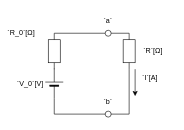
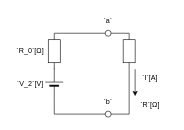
node "`R_0`[Ω]": moved (21, 33) -> (30, 51)
node "`R`[Ω]": moved (153, 51) -> (150, 105)
node "`V_0`[V]": label "`V_0`[V]" -> "`V_2`[V]"
